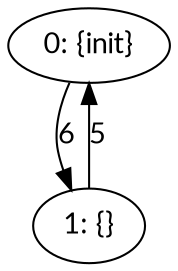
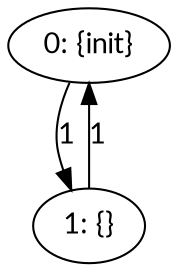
edge "0: {init}" -> "1: {}": label "6" -> "1"
edge "1: {}" -> "0: {init}": label "5" -> "1"
